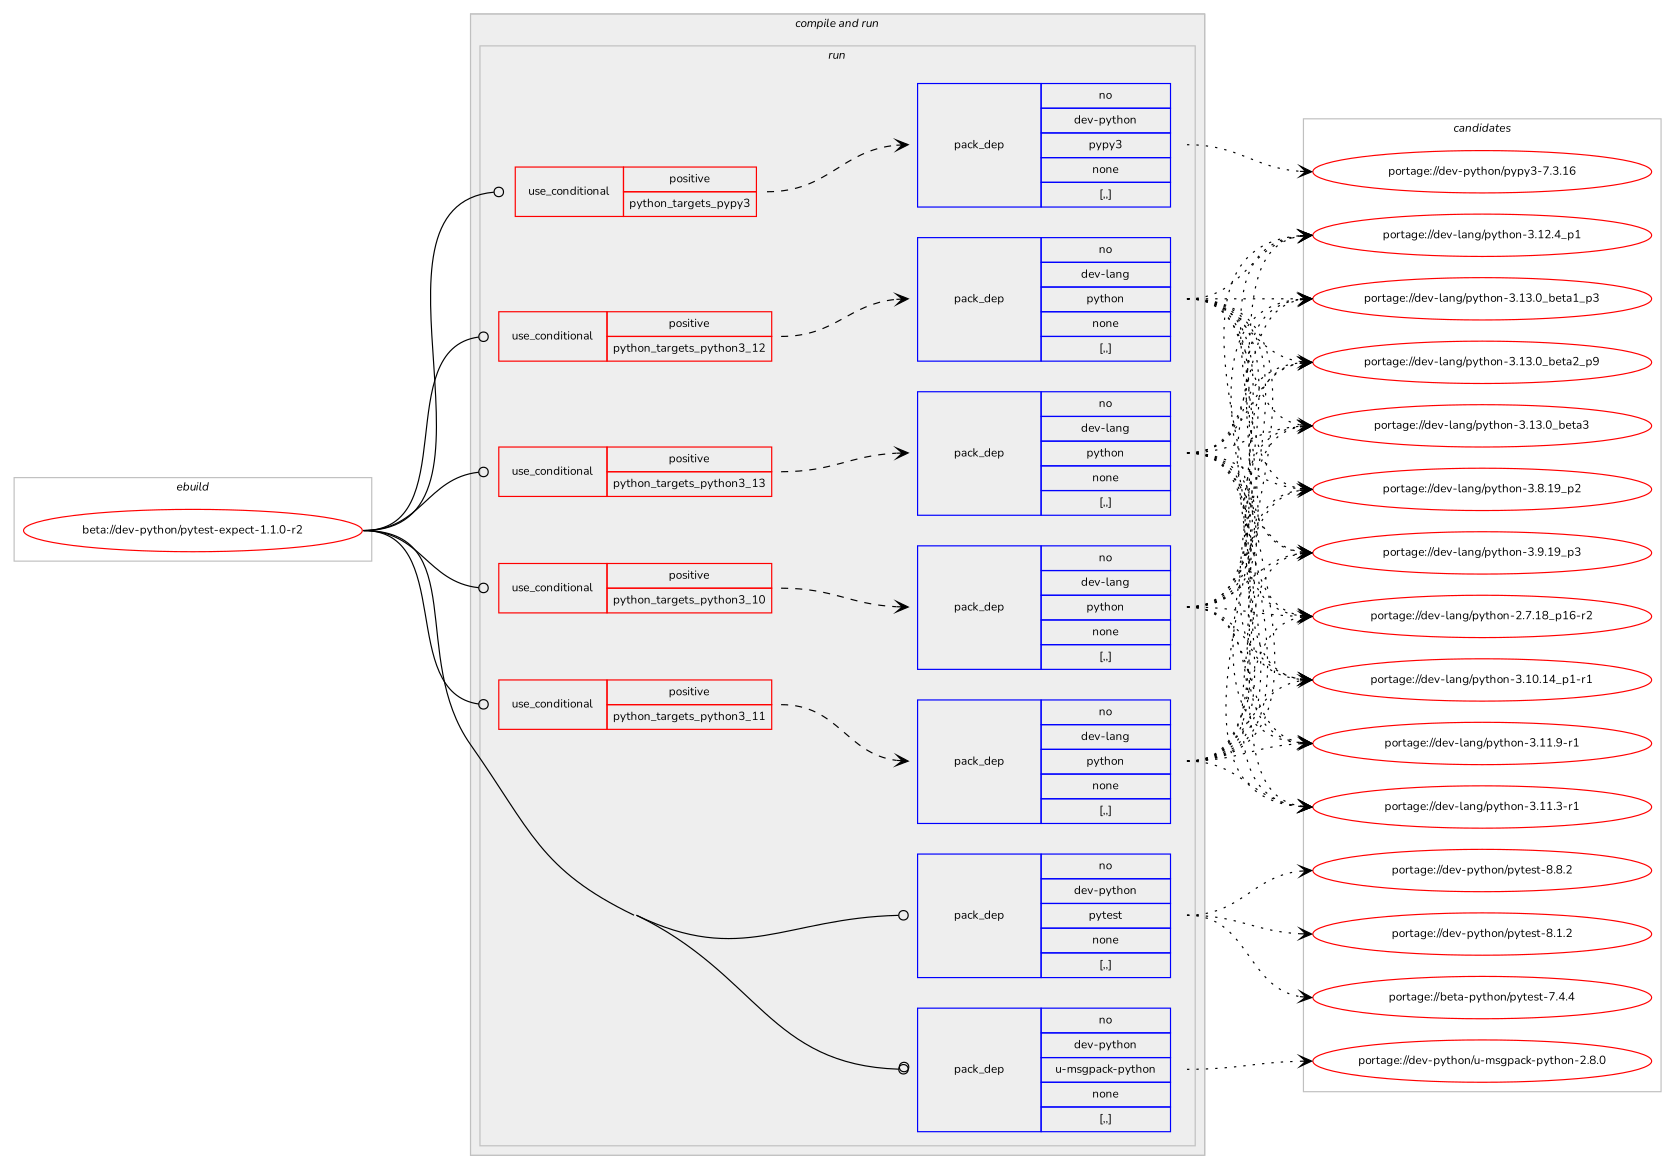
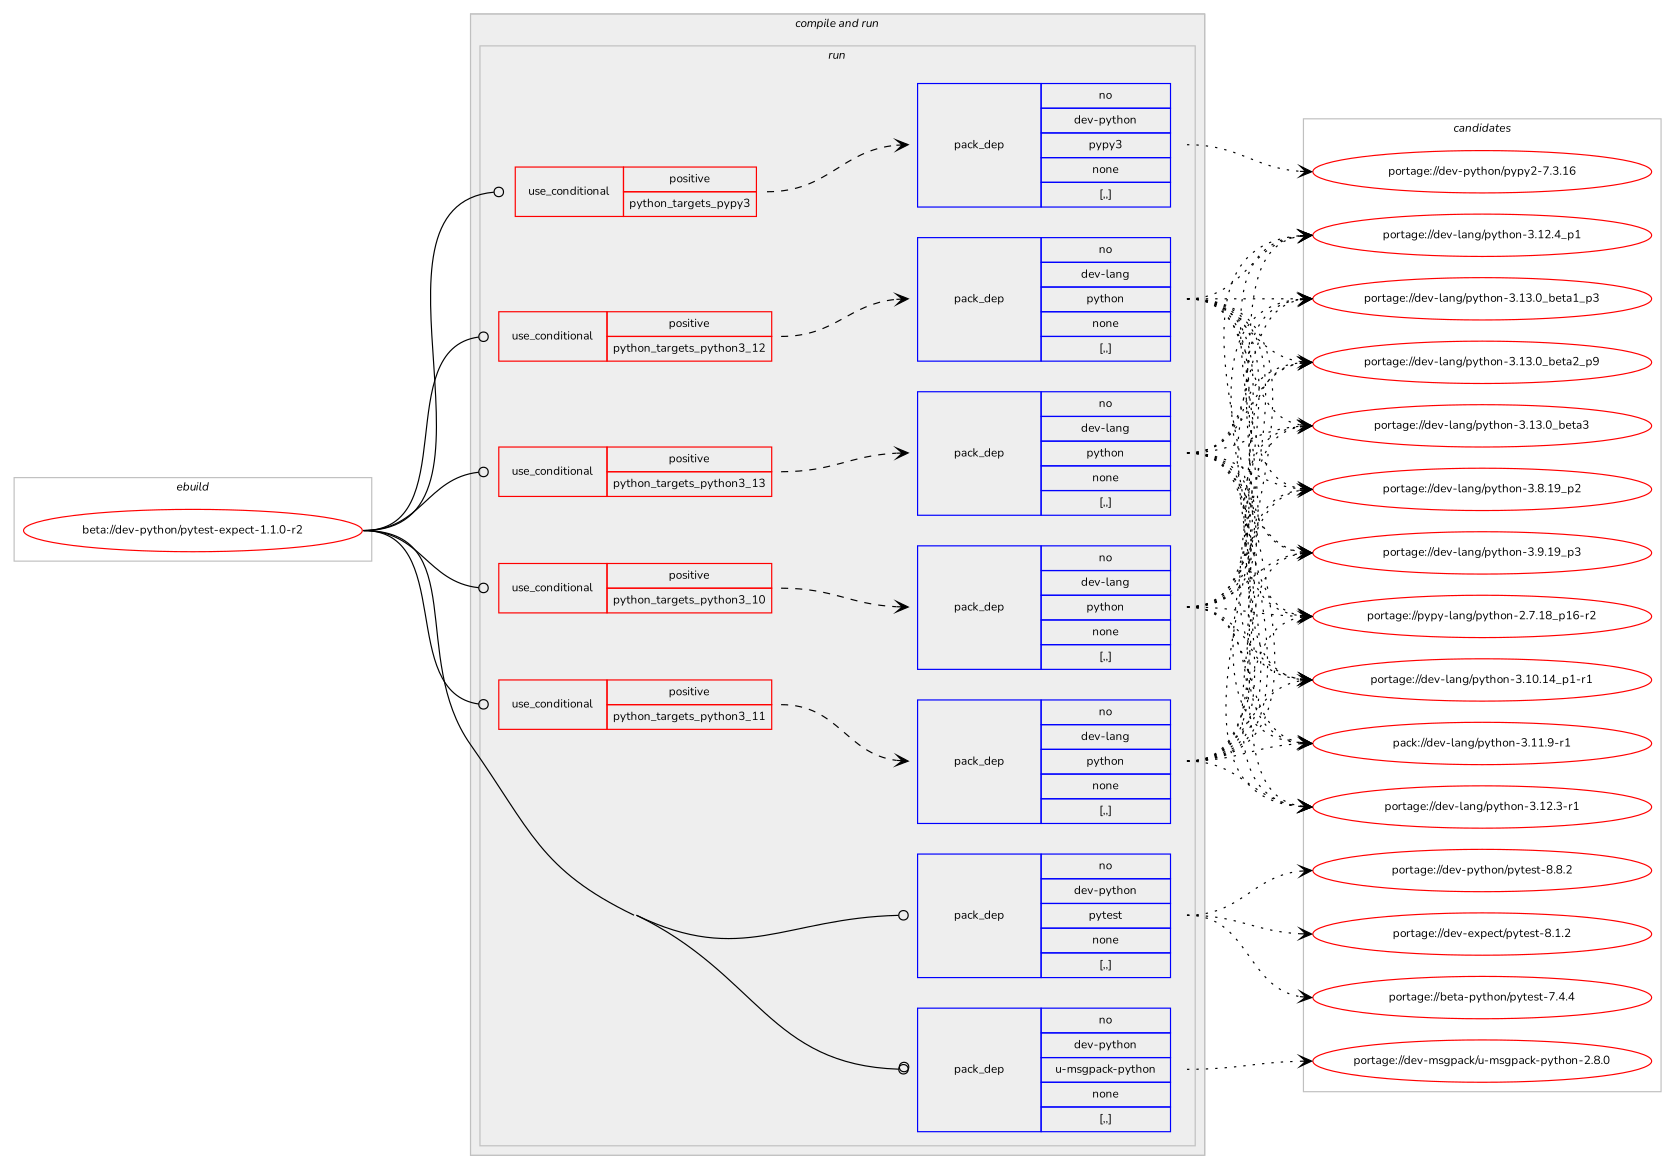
node "portage://dev-python/pypy3-7.3.16": label "portage://dev-python/pypy3-7.3.16" -> "portage://dev-python/pypy2-7.3.16"
node "portage://dev-lang/python-2.7.18_p16-r2": label "portage://dev-lang/python-2.7.18_p16-r2" -> "portage://pypy-lang/python-2.7.18_p16-r2"
node "portage://dev-lang/python-3.11.9-r1": label "portage://dev-lang/python-3.11.9-r1" -> "pack://dev-lang/python-3.11.9-r1"
node "portage://dev-lang/python-3.11.3-r1": label "portage://dev-lang/python-3.11.3-r1" -> "portage://dev-lang/python-3.12.3-r1"
node "portage://dev-python/pytest-8.1.2": label "portage://dev-python/pytest-8.1.2" -> "portage://dev-expect/pytest-8.1.2"
node "portage://dev-python/u-msgpack-python-2.8.0": label "portage://dev-python/u-msgpack-python-2.8.0" -> "portage://dev-msgpack/u-msgpack-python-2.8.0"
